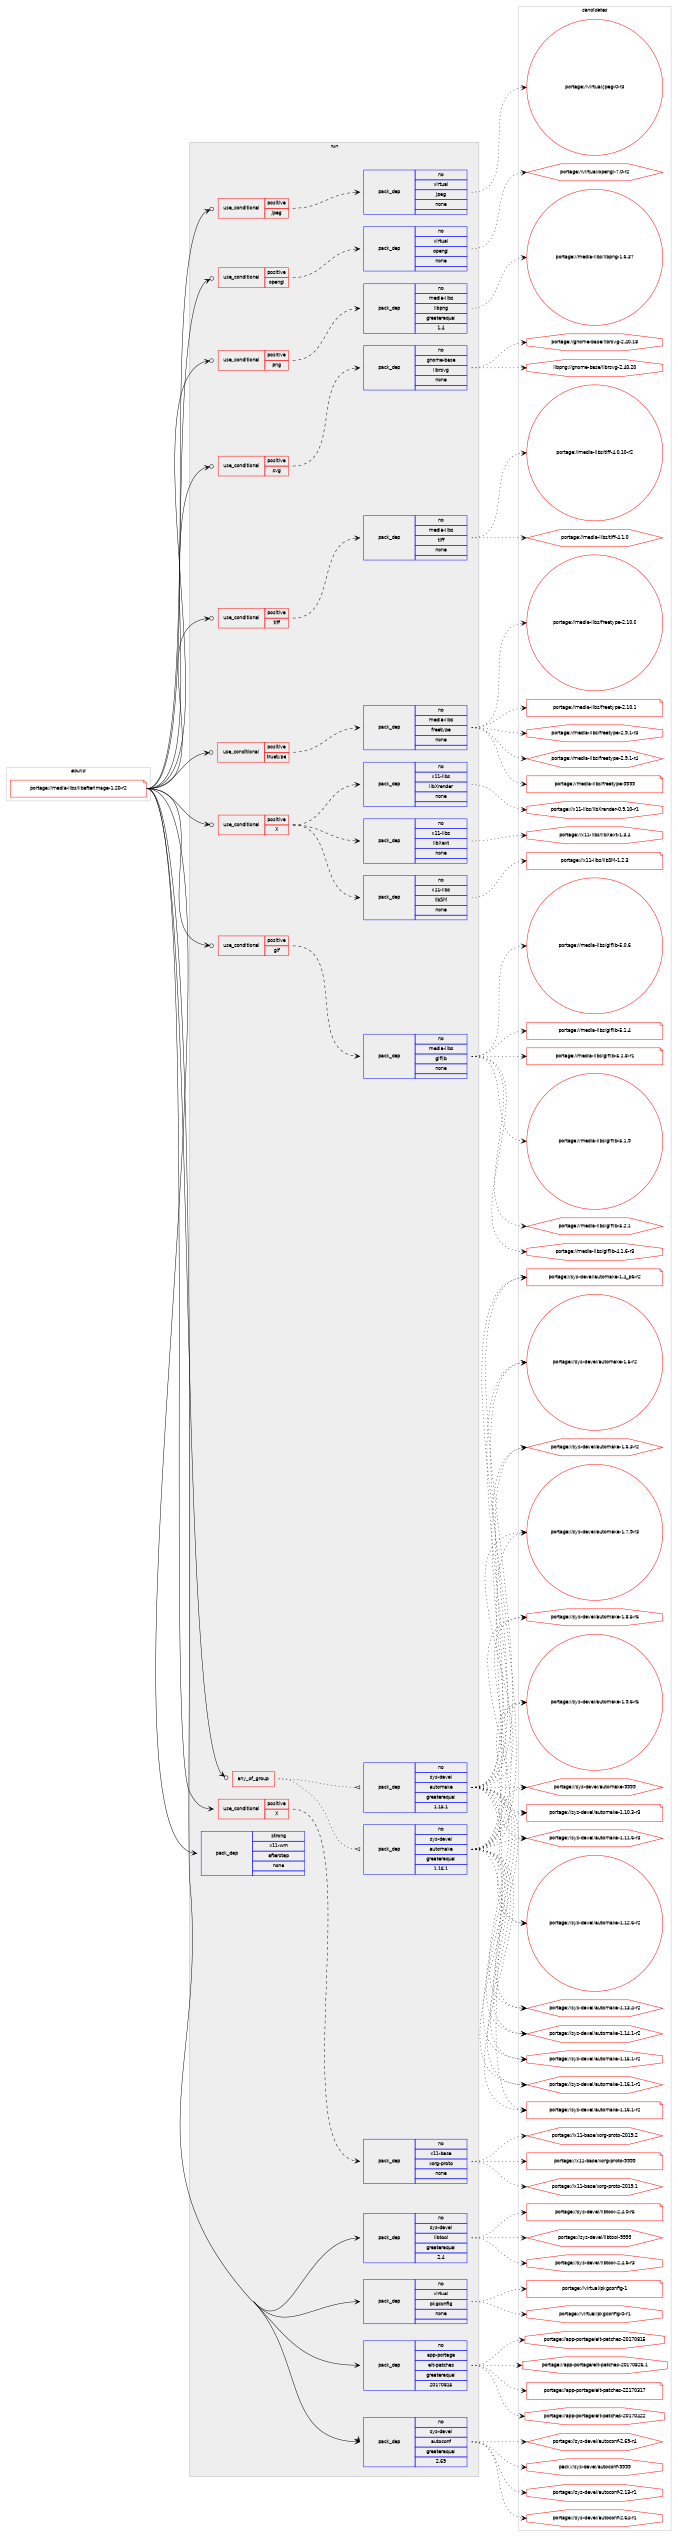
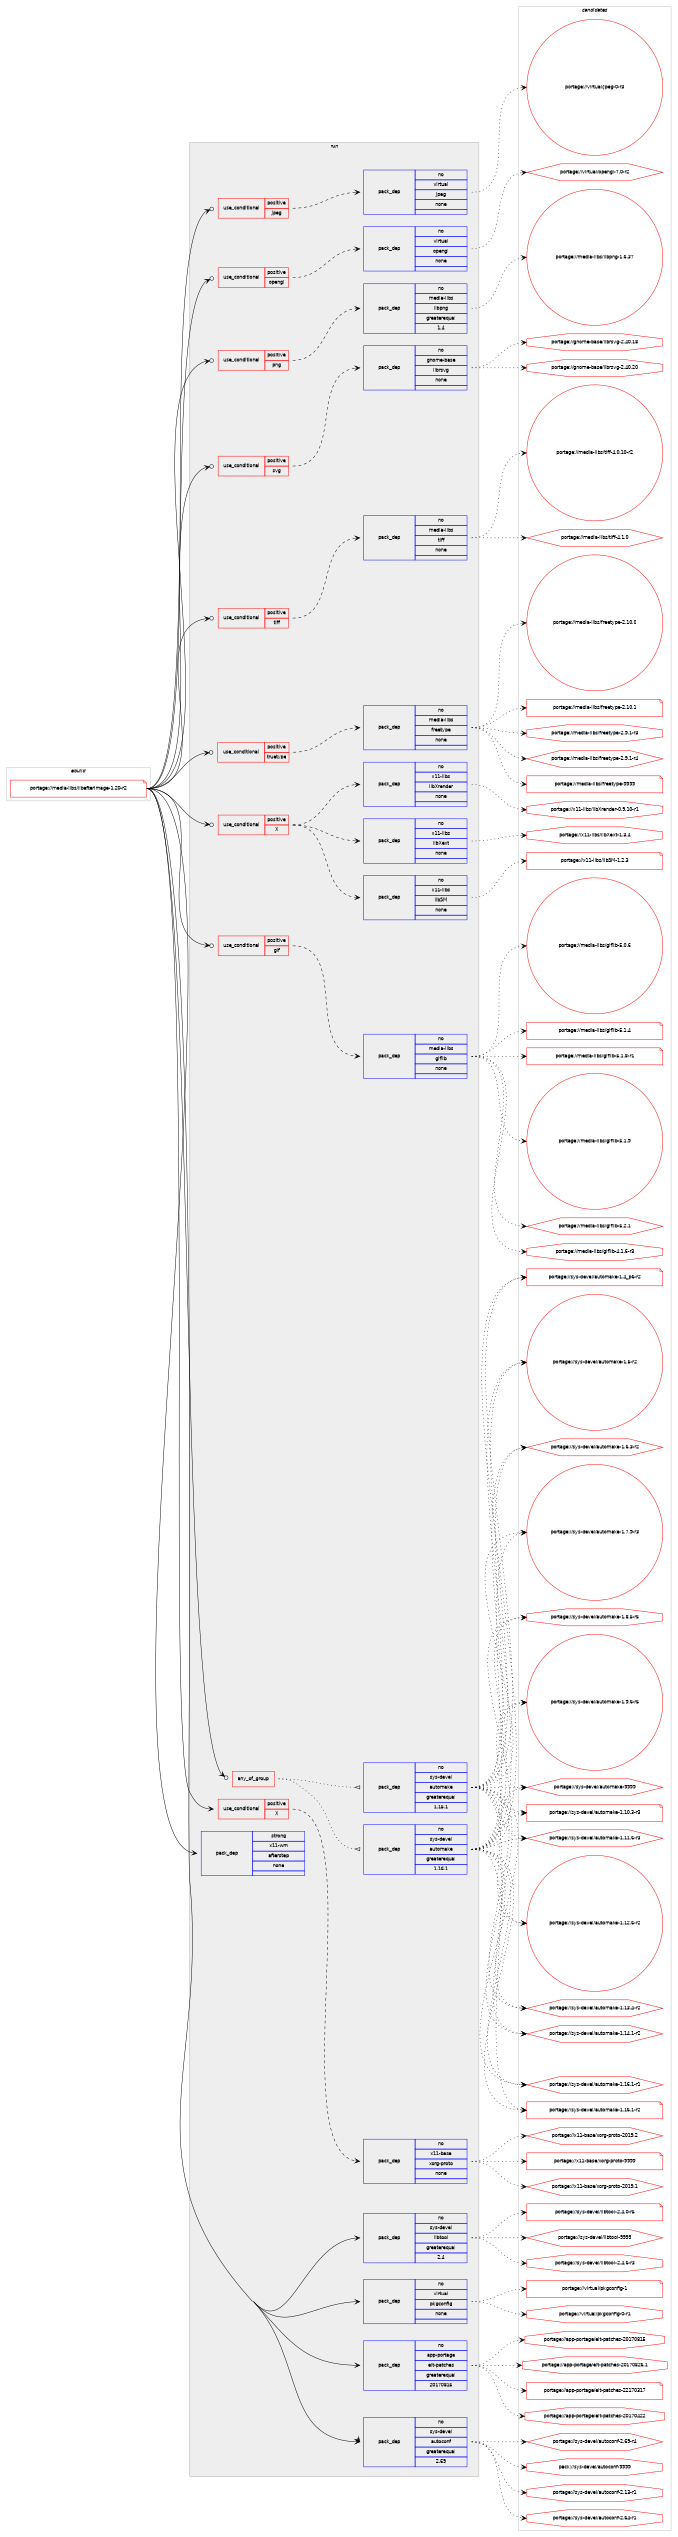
node "libpng://gnome-base/librsvg-2.40.20": label "libpng://gnome-base/librsvg-2.40.20" -> "portage://gnome-base/librsvg-2.40.20"
node "portage://sys-devel/automake-1.15.1-r2": removed
